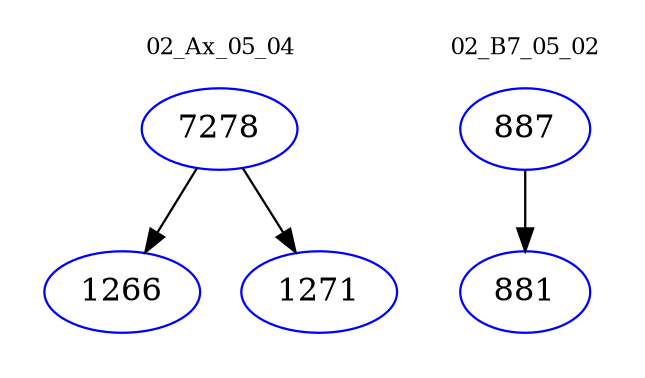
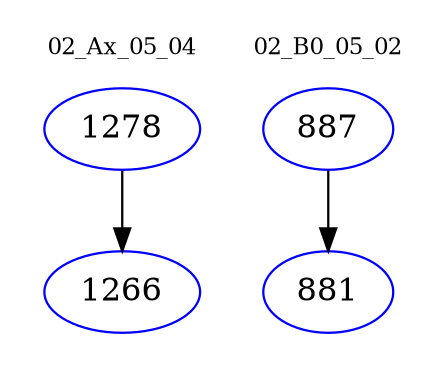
cluster "02_B7_05_02": label "02_B7_05_02" -> "02_B0_05_02"
node "7278": label "7278" -> "1278"
node "1271": removed
